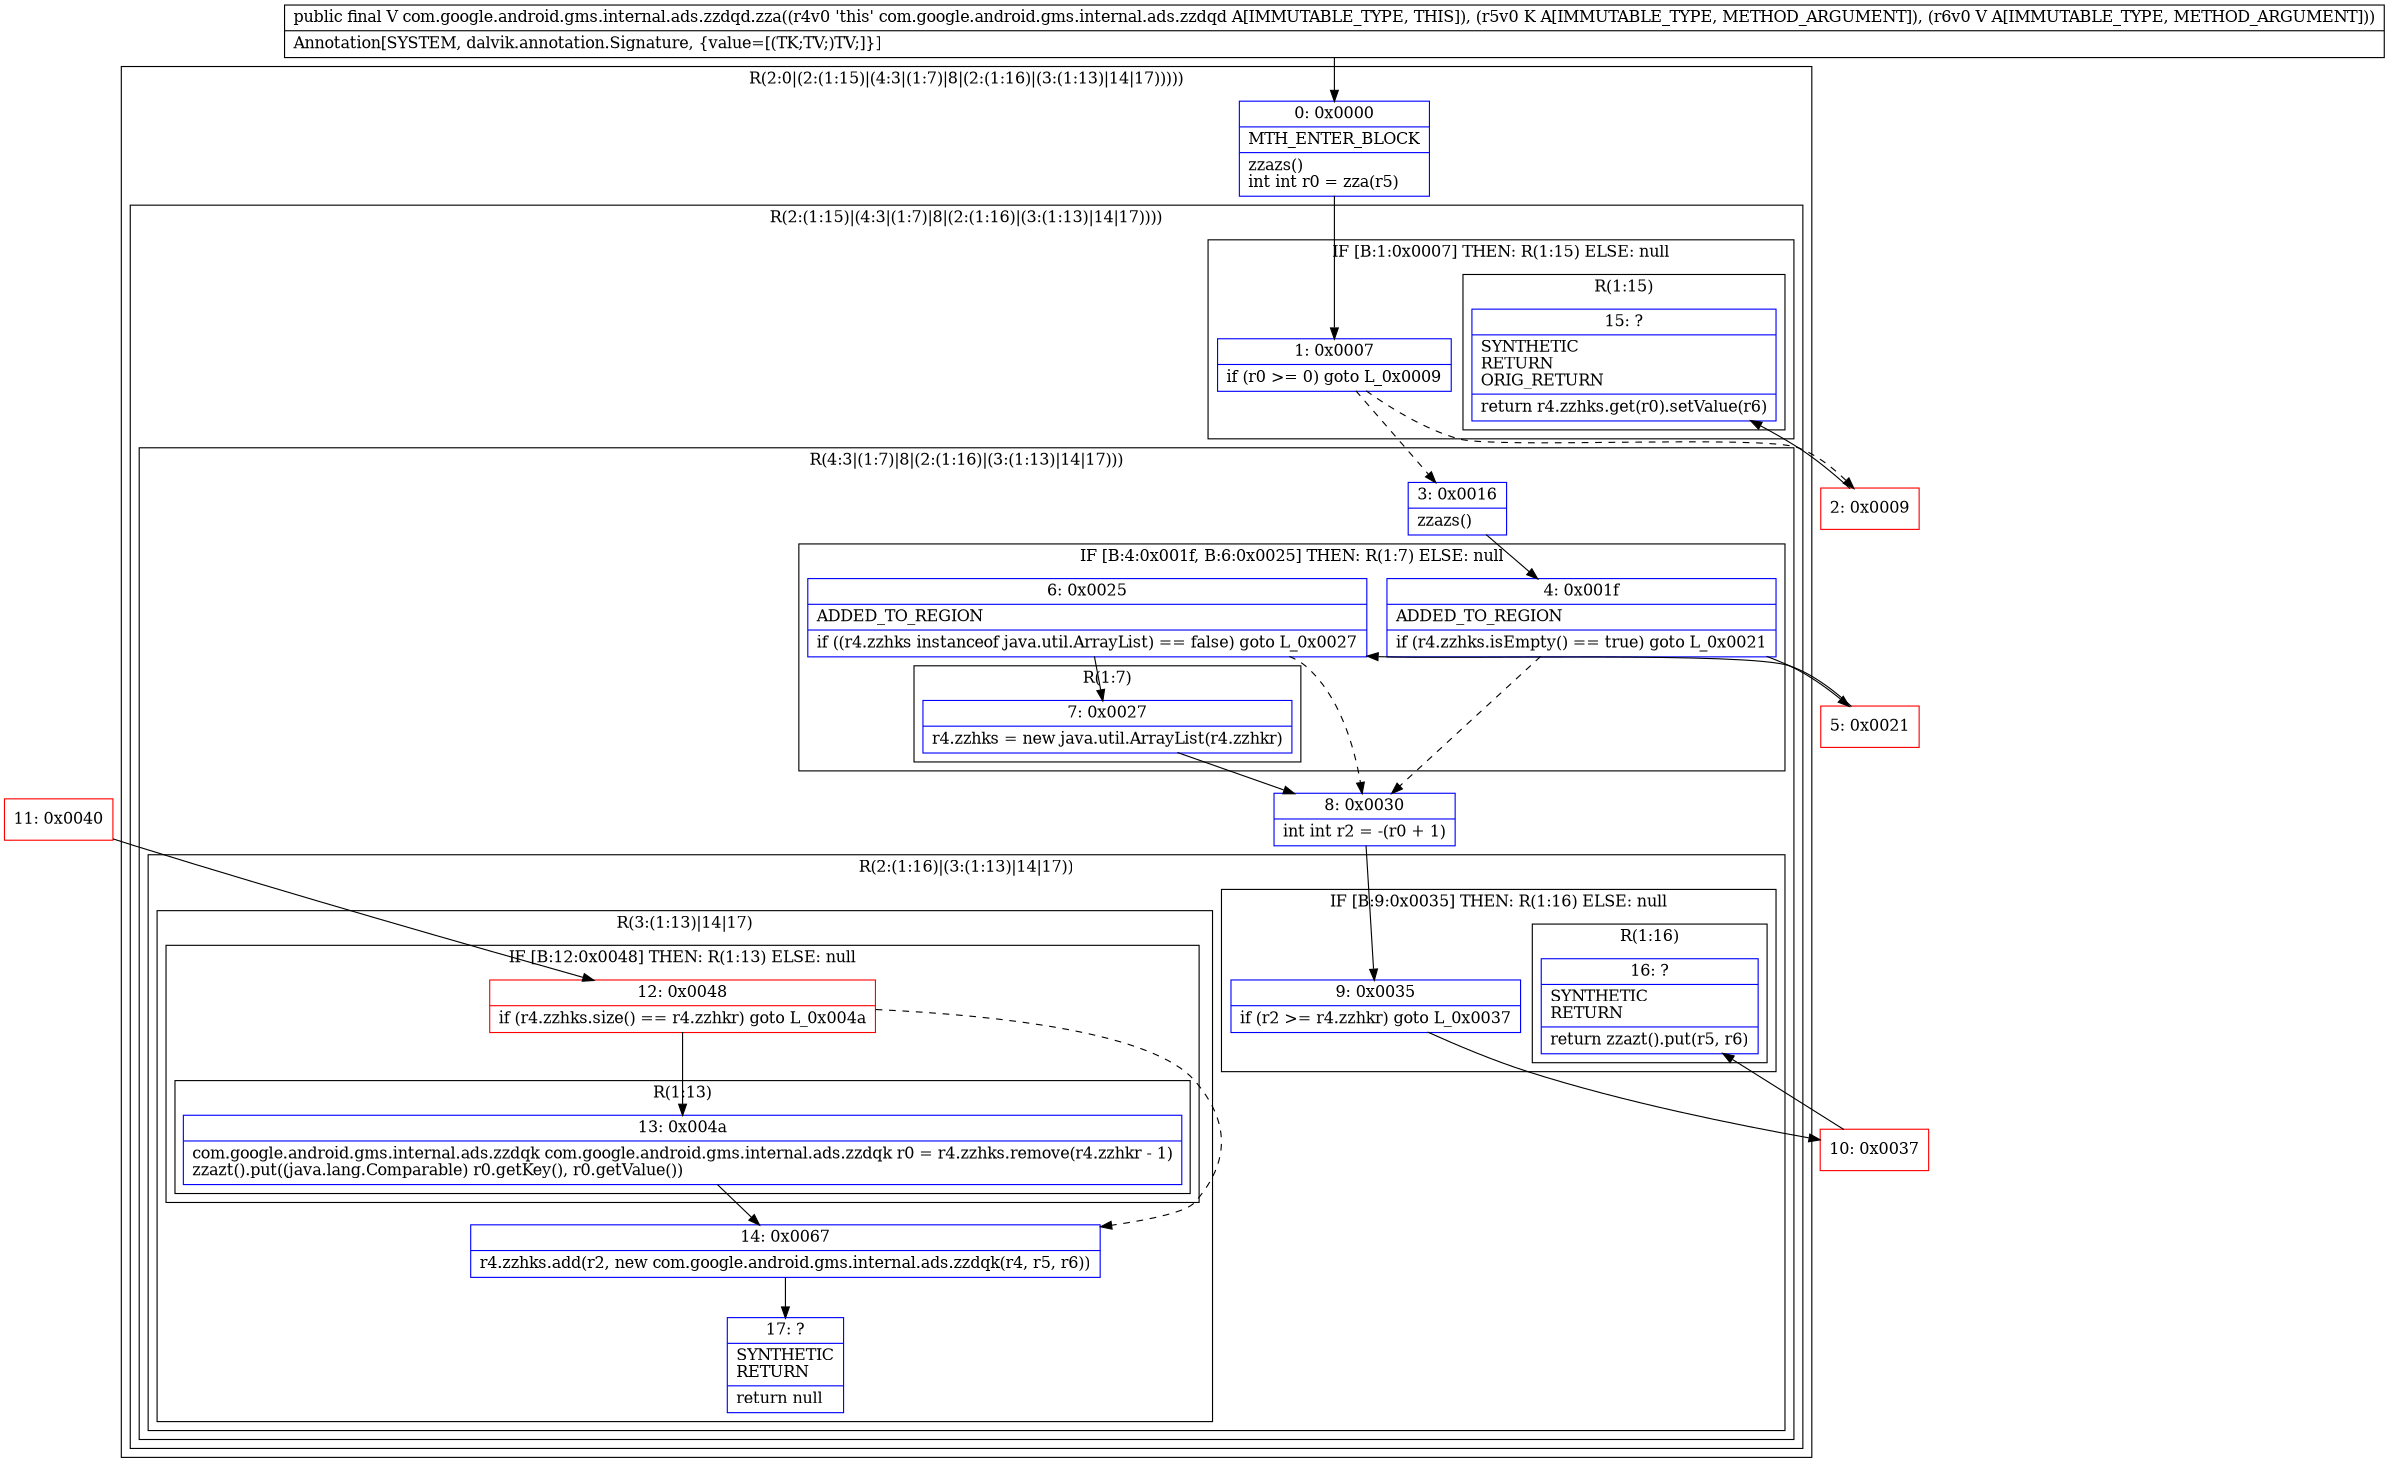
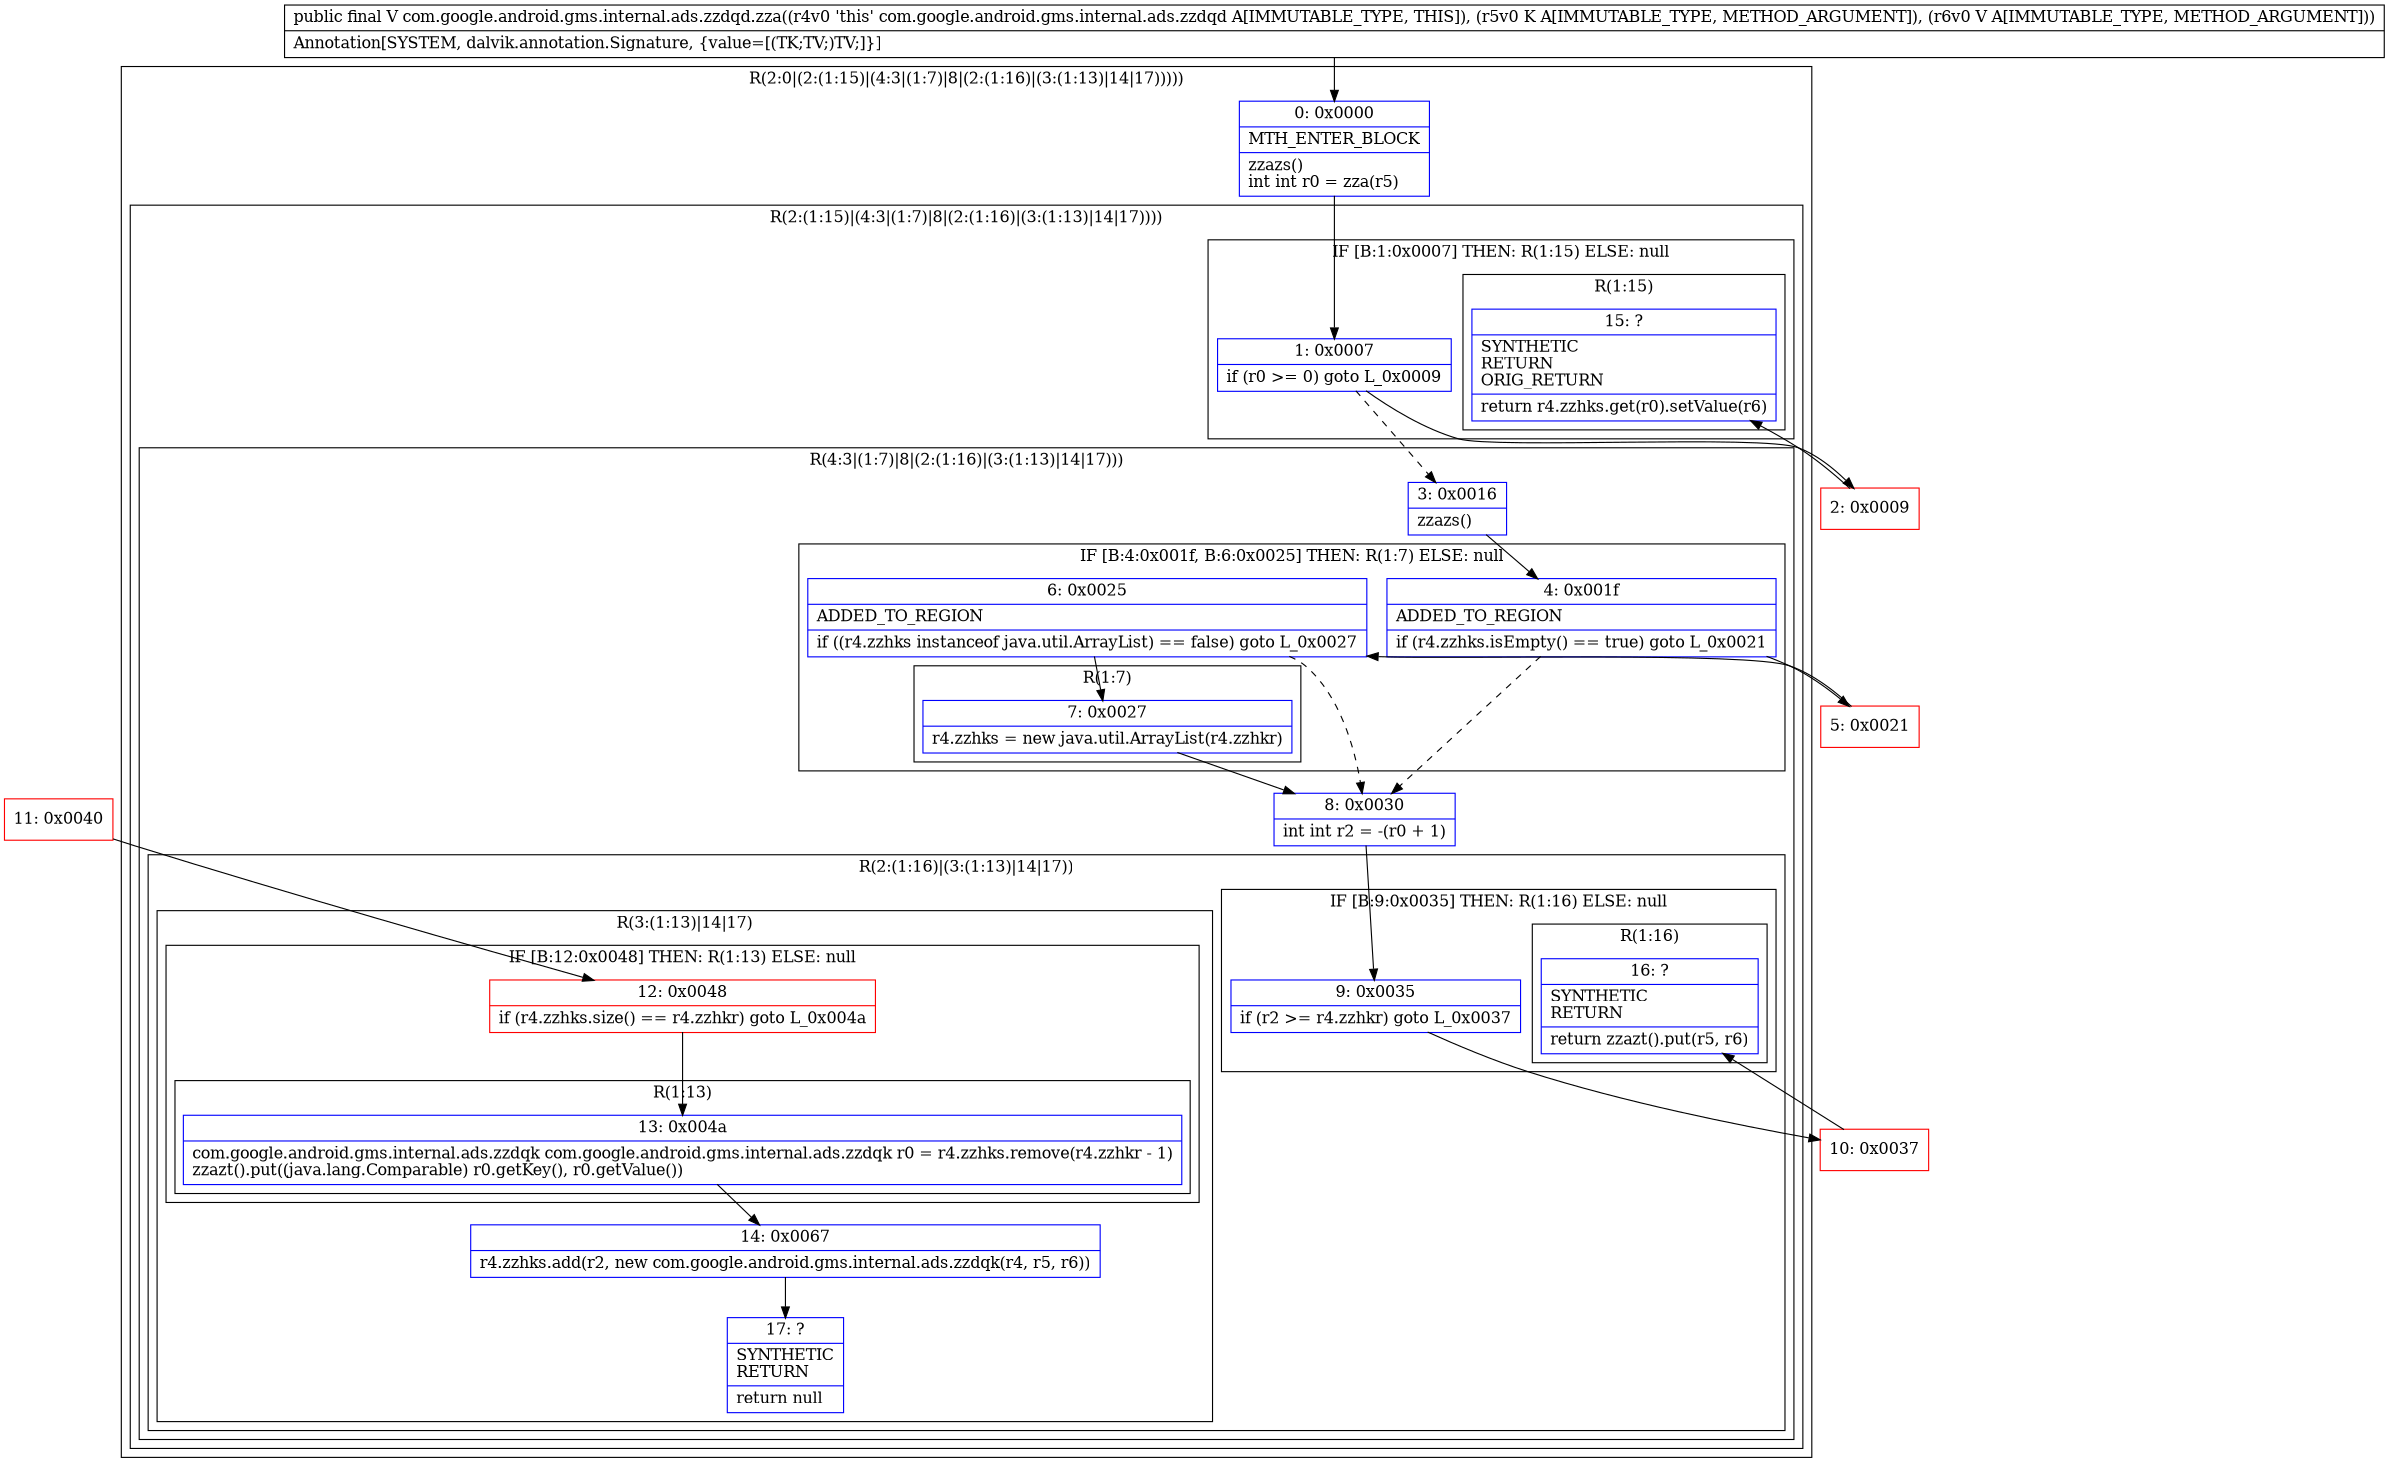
edge "1: 0x0007" -> "2: 0x0009": style dashed -> solid
edge "12: 0x0048" -> "14: 0x0067": removed
